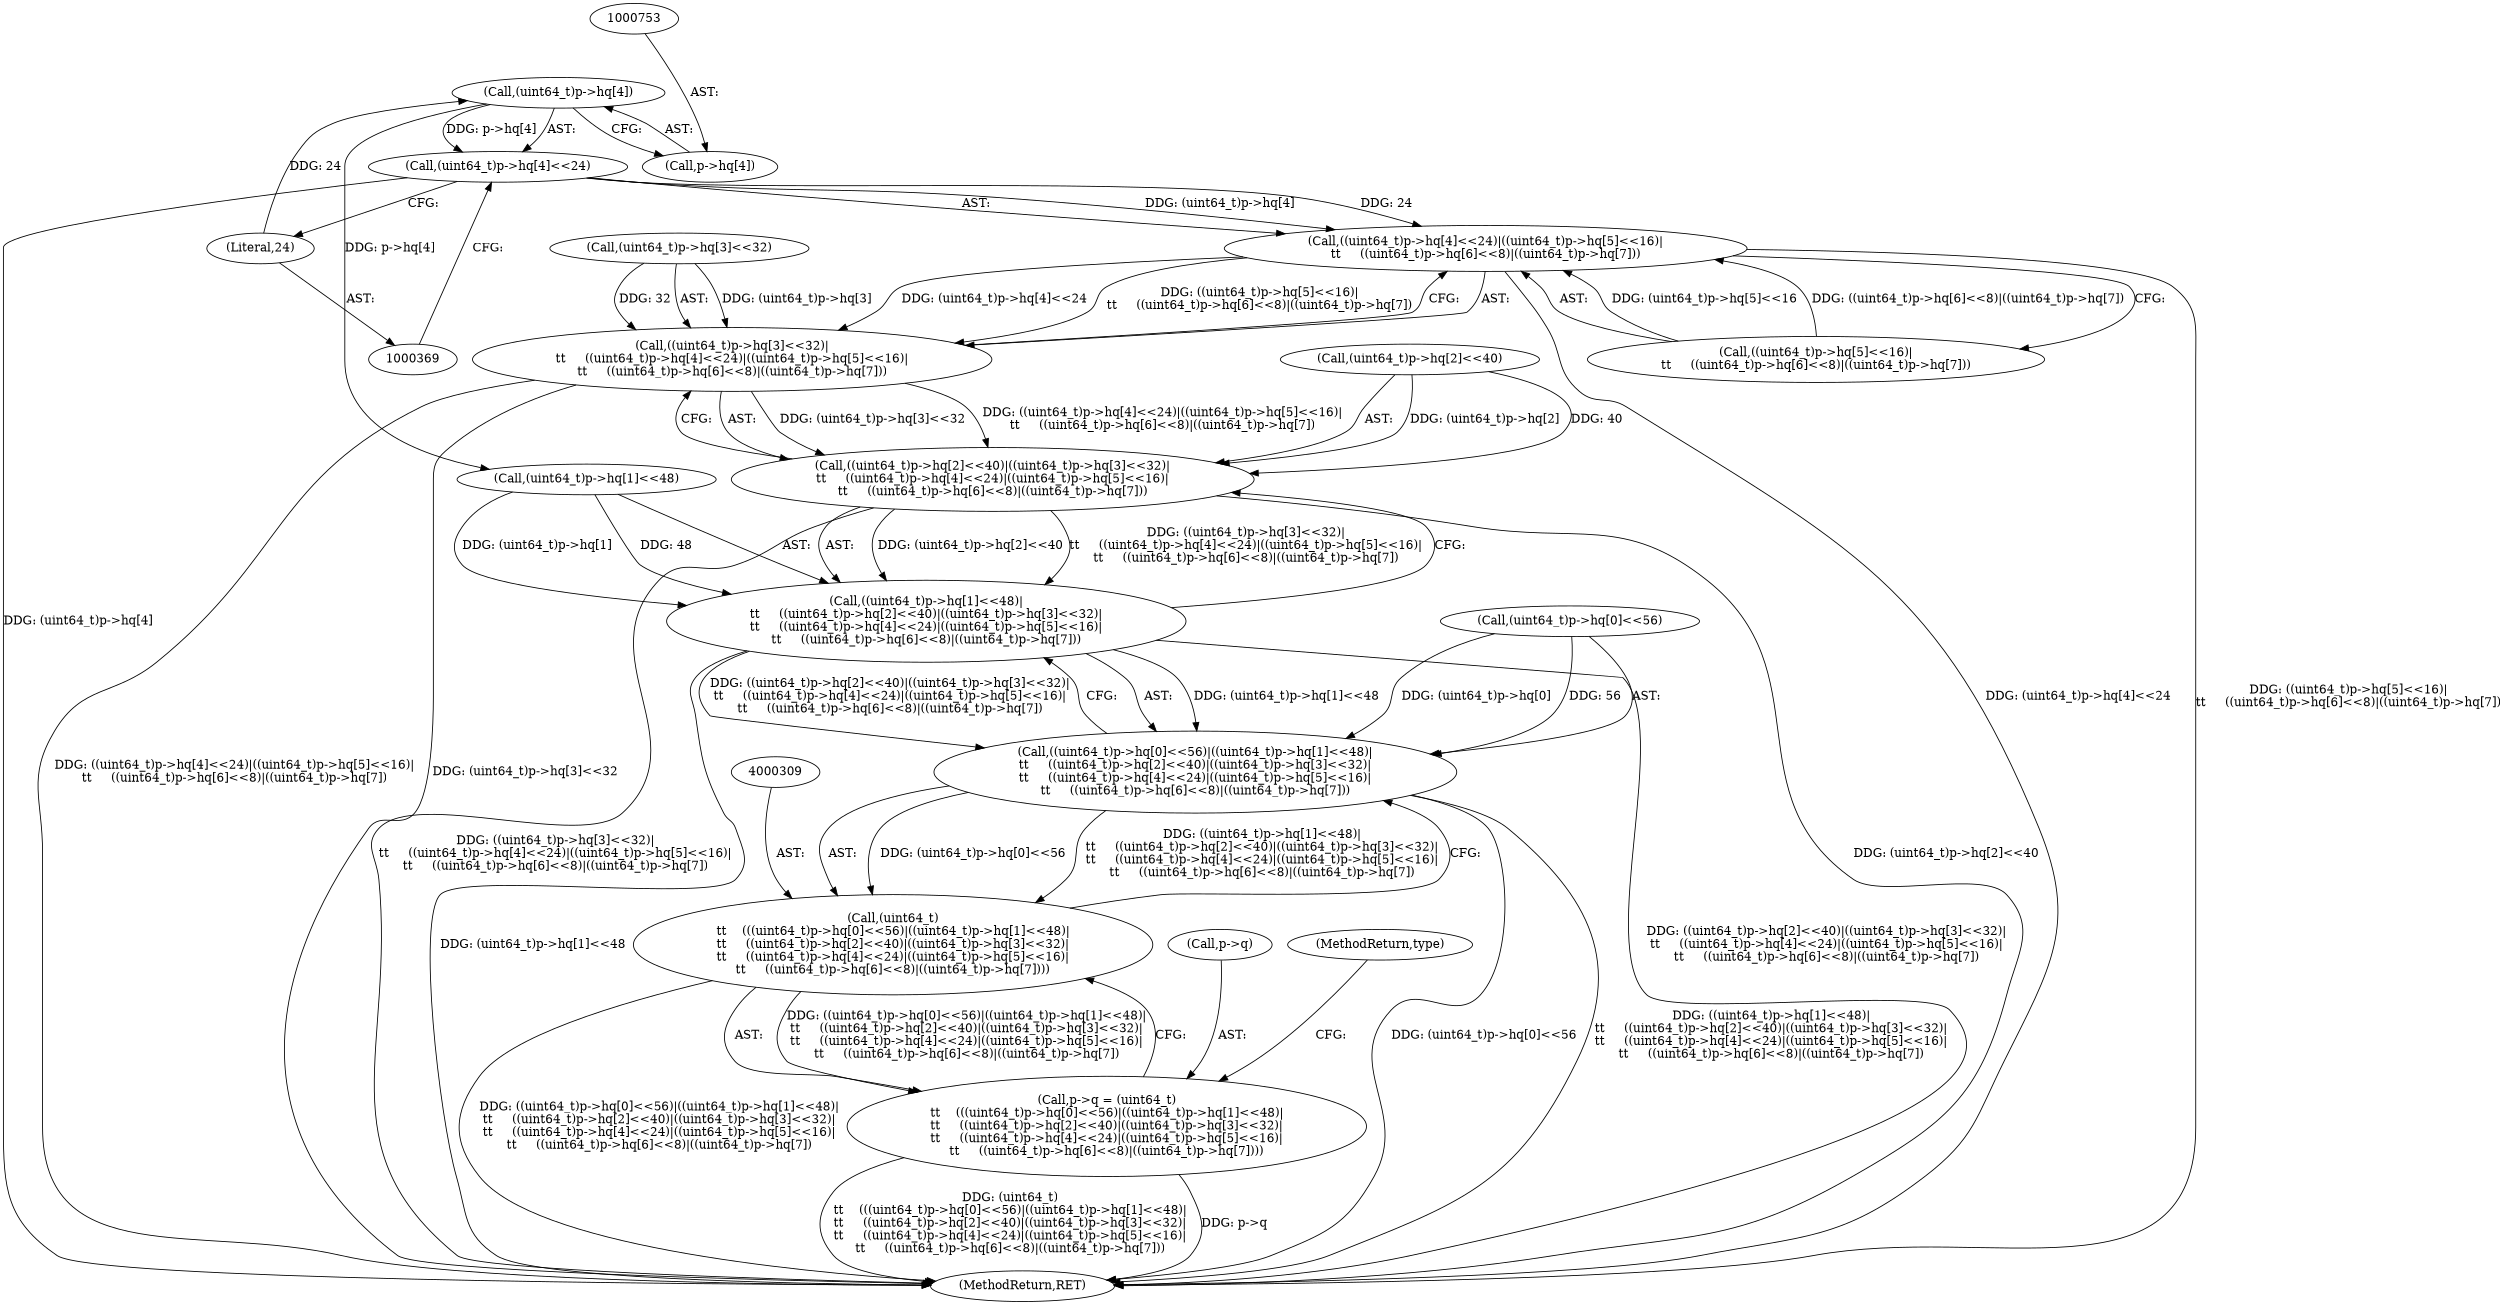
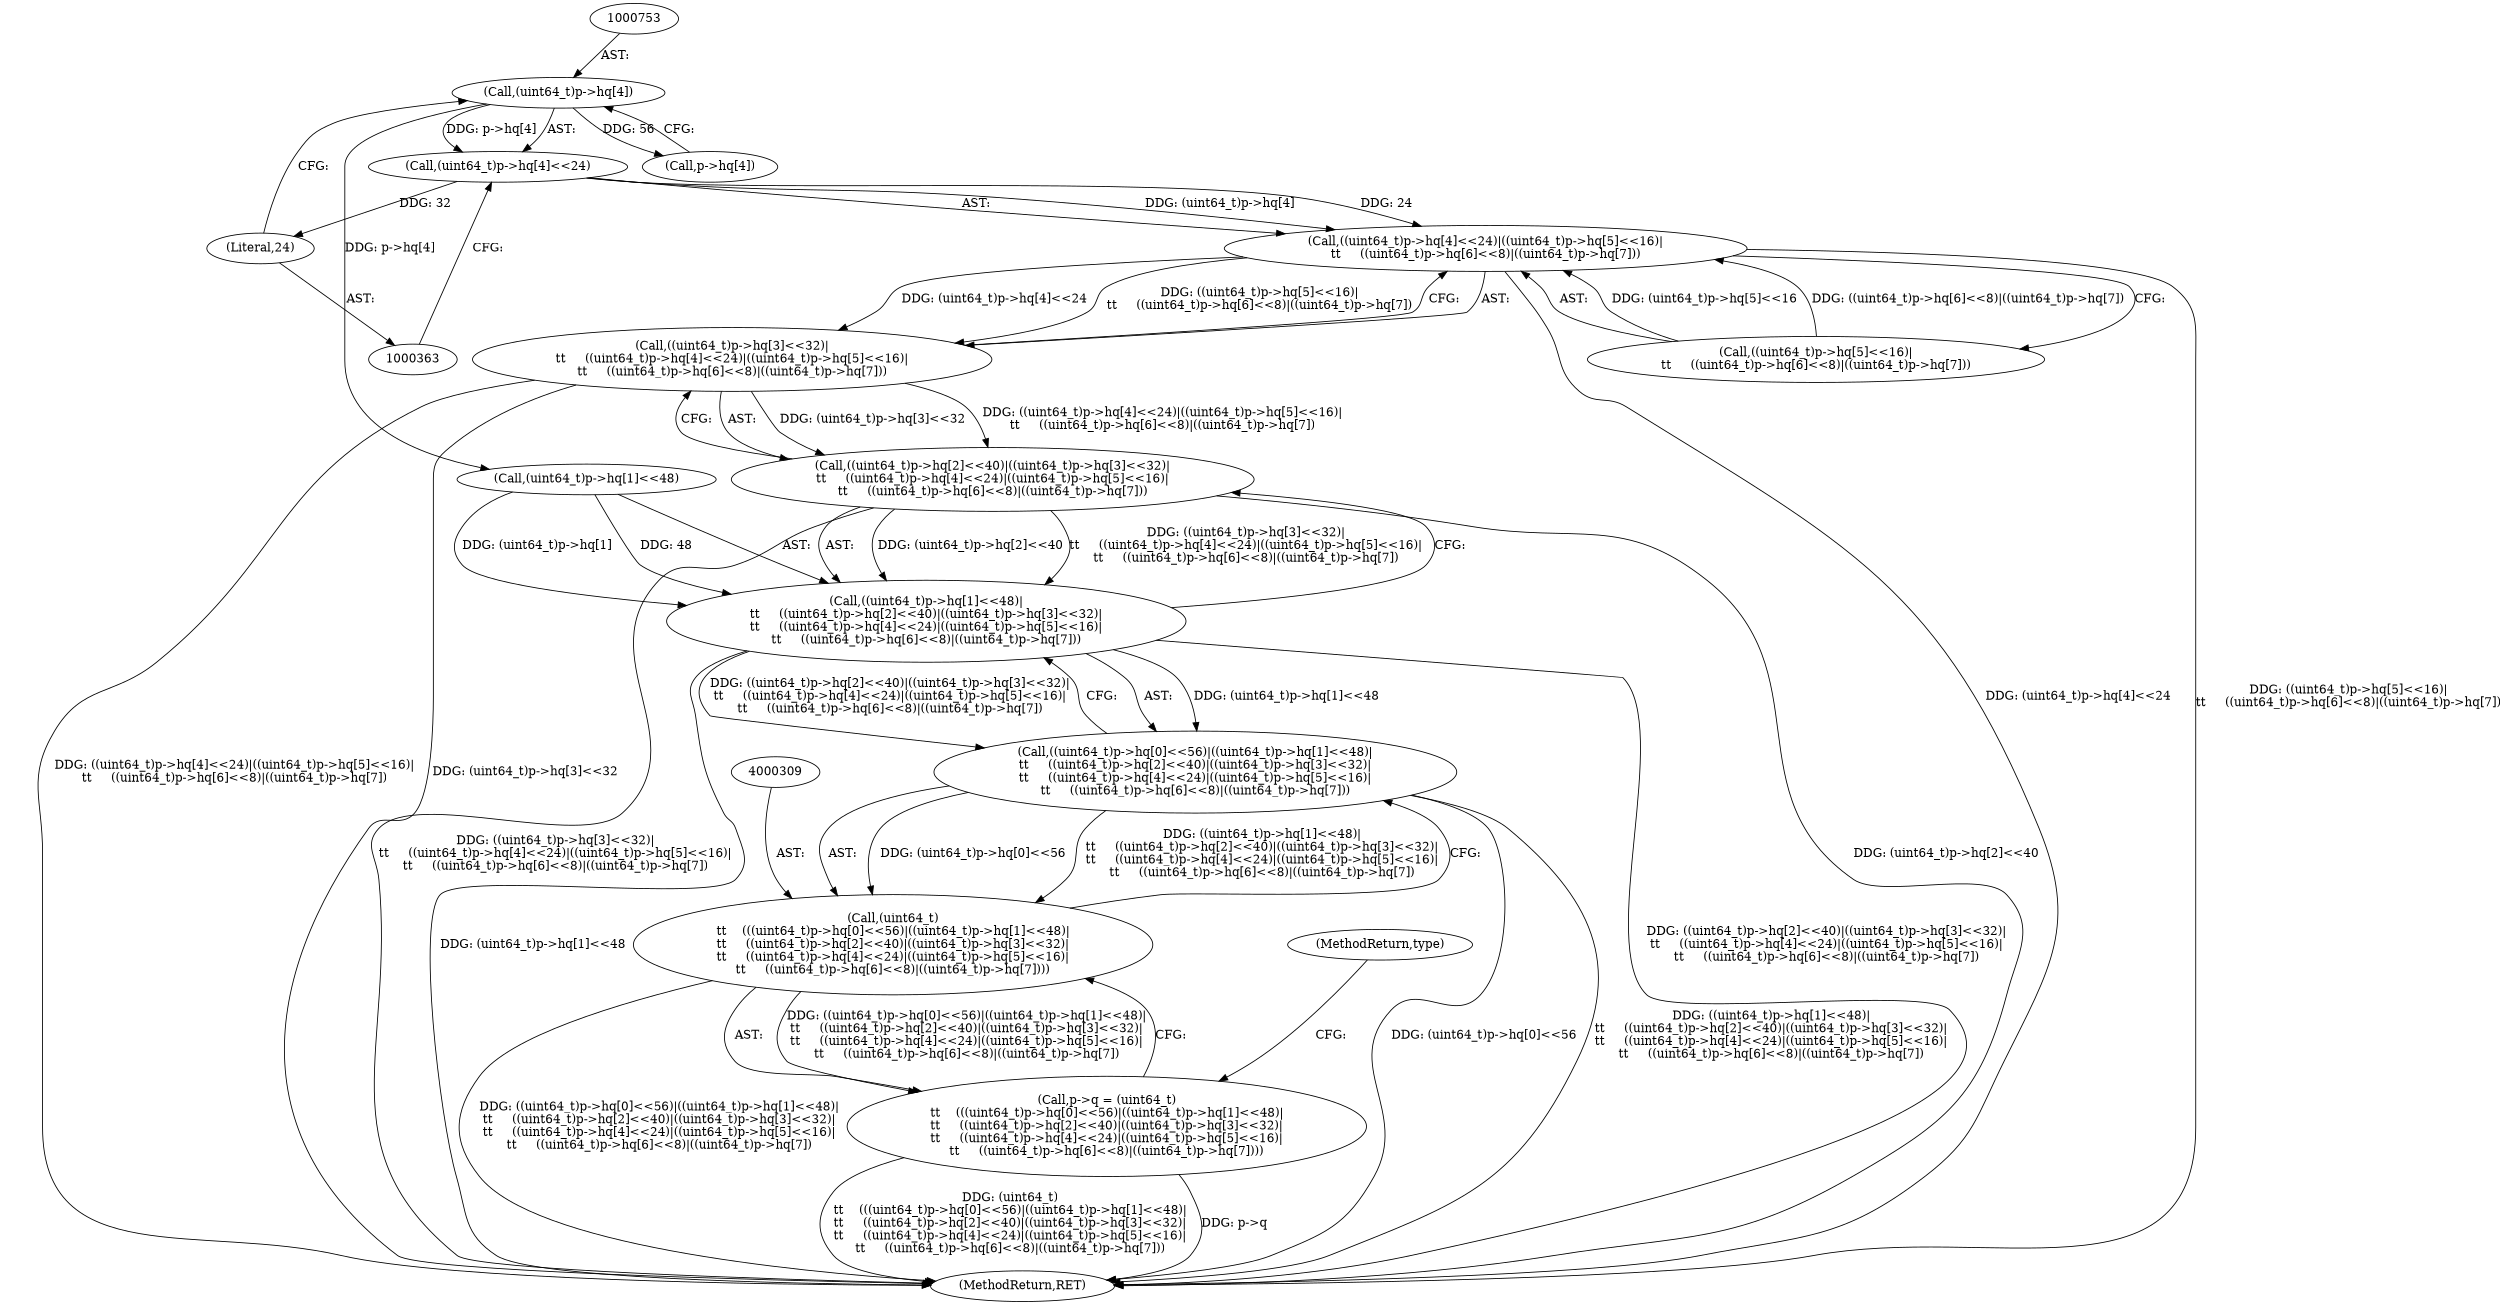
edge "1000753" -> "(Call,p->hq[4])": now "1000753" -> "(Call,(uint64_t)p->hq[4])"
edge "(Call,(uint64_t)p->hq[4])" -> "(Call,p->hq[4])": label "CFG: " -> "DDG: 56"
edge "(Call,p->hq[4])" -> "(Call,(uint64_t)p->hq[4])": label "AST: " -> "CFG: "
edge "(Literal,24)" -> "(Call,(uint64_t)p->hq[4])": label "DDG: 24" -> "CFG: "
edge "(Call,(uint64_t)p->hq[4]<<24)" -> "(Literal,24)": label "CFG: " -> "DDG: 32"
node "(Call,(uint64_t)p->hq[3]<<32)": removed
node "1000369": label "1000369" -> "1000363"
node "(Call,(uint64_t)p->hq[2]<<40)": removed
node "(Call,(uint64_t)p->hq[0]<<56)": removed
node "(Call,p->q)": removed
edge "(Call,(uint64_t)p->hq[4]<<24)" -> "(MethodReturn,RET)": removed, label "DDG: (uint64_t)p->hq[4]"
